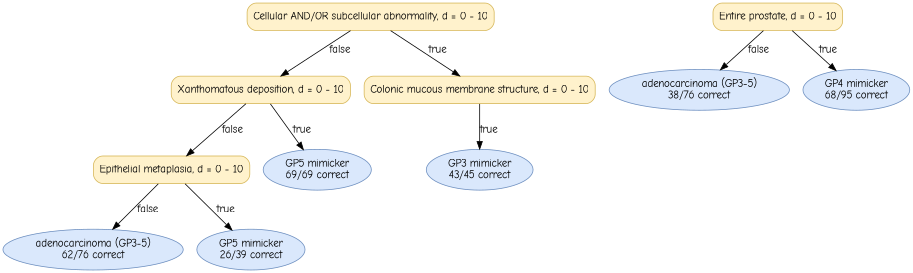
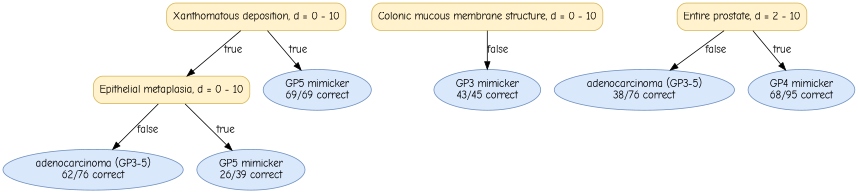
node "Cellular AND/OR subcellular abnormality, d = 0 - 10": removed
node "Entire prostate, d = 0 - 10": label "Entire prostate, d = 0 - 10" -> "Entire prostate, d = 2 - 10"
edge "Xanthomatous deposition, d = 0 - 10" -> "Epithelial metaplasia, d = 0 - 10": label "false" -> "true"
edge "Colonic mucous membrane structure, d = 0 - 10" -> "GP3 mimicker": label "true" -> "false"
